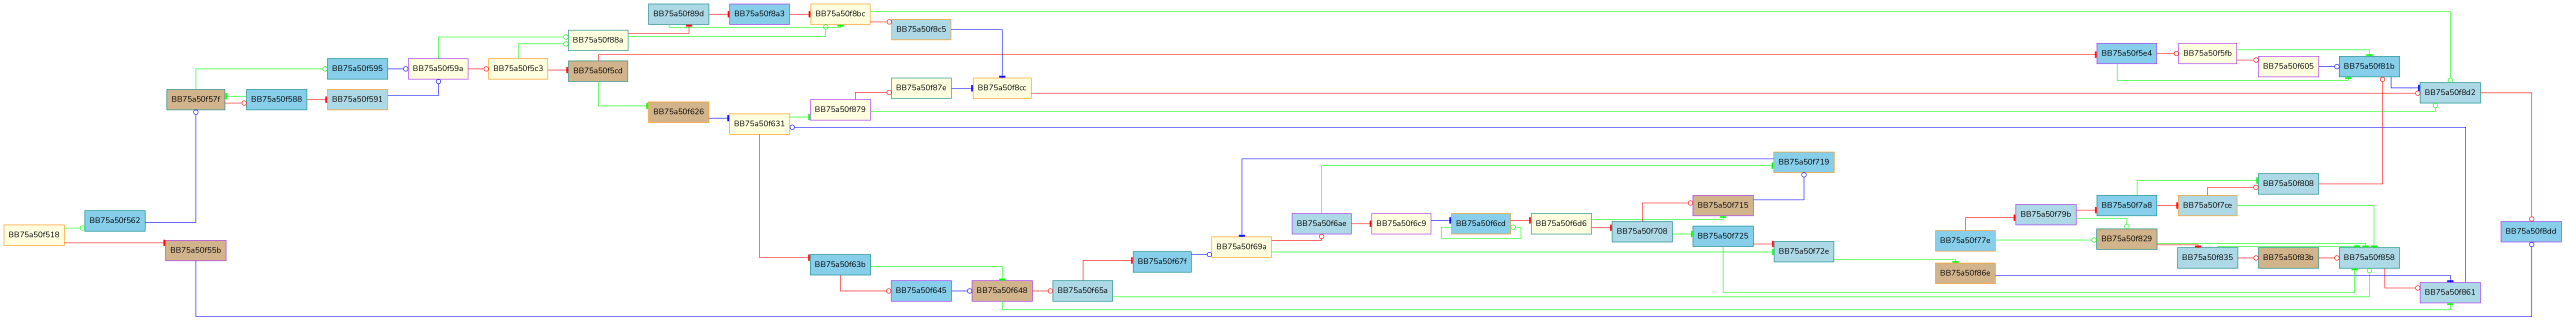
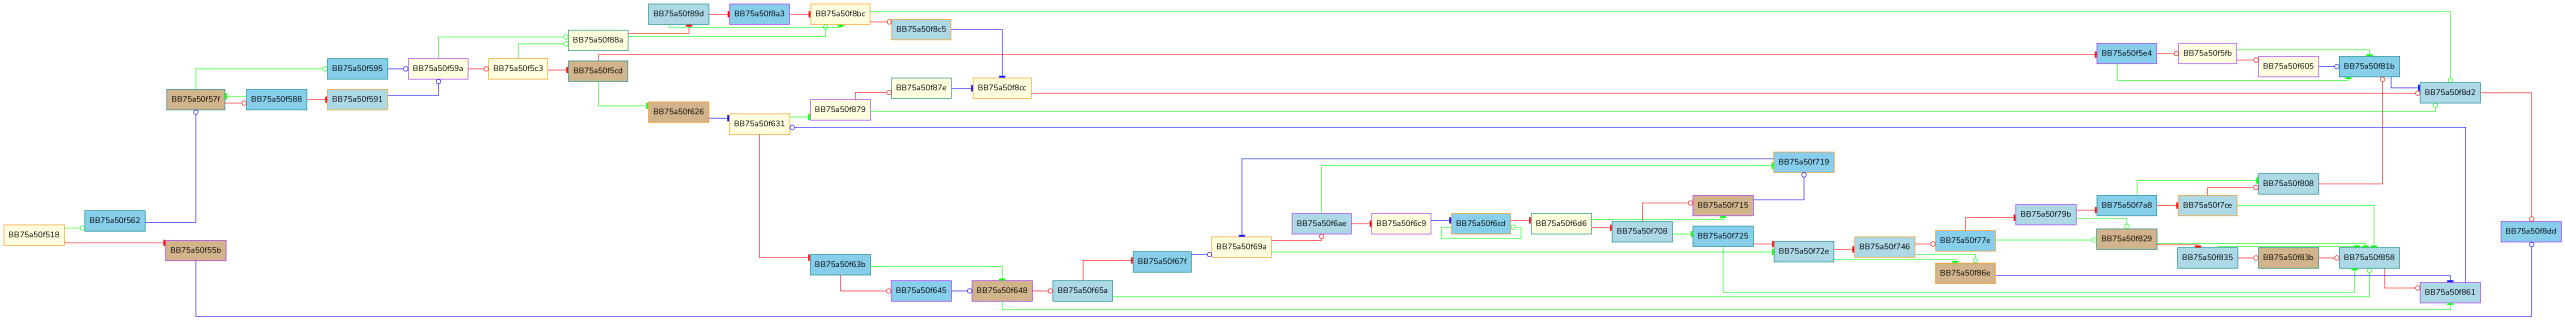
node "BB75a50f746": added
